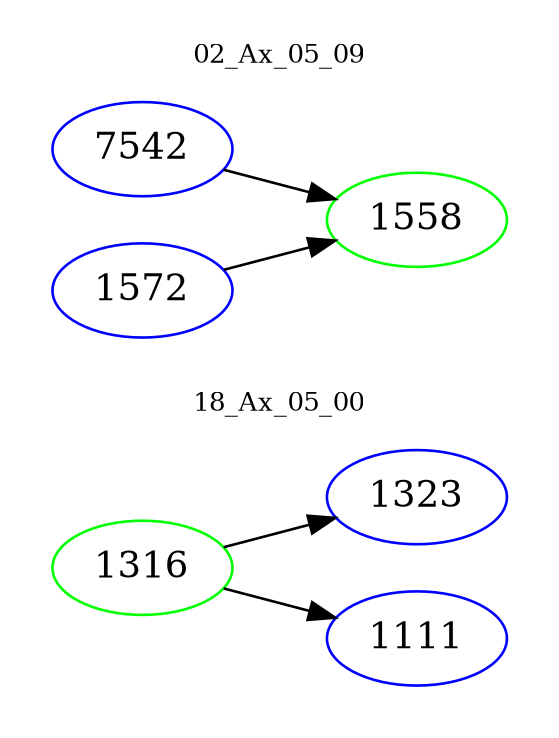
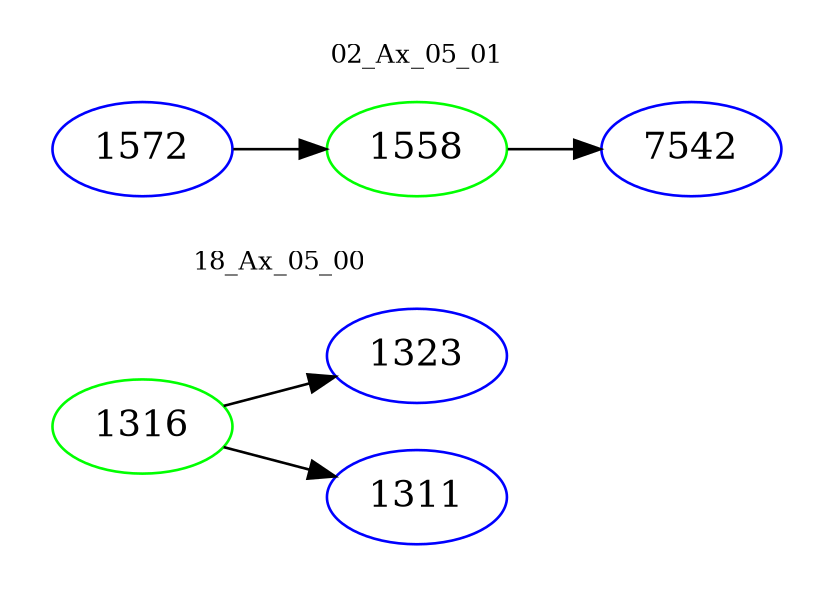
cluster "02_Ax_05_09": label "02_Ax_05_09" -> "02_Ax_05_01"
edge "7542" -> "1558": reversed
node "1111": label "1111" -> "1311"
